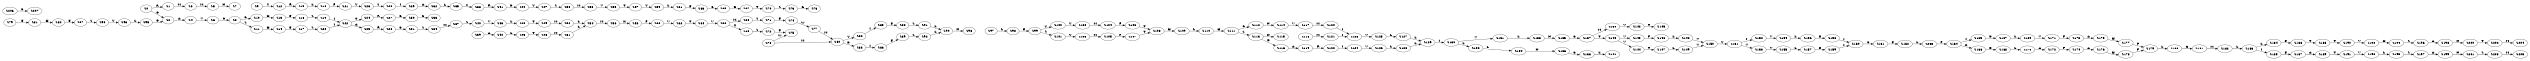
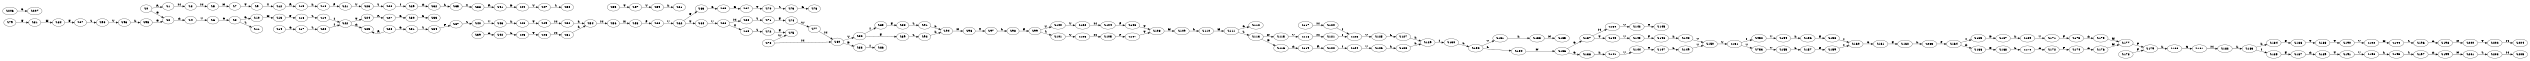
edge "S7" -> "S9": added, label "T"
node "S53": removed
edge "S61" -> "S63": now "S62" -> "S63"
edge "S34" -> "S37": label "M" -> "P"
node "S114": removed
edge "S14" -> "S17": label "F" -> "G"
edge "S11" -> "S14": removed, label "H"
edge "S25" -> "S28": reversed
edge "S96" -> "S97": added, label "T"
edge "S115" -> "S118": added, label "V"
edge "S135" -> "S137": now "S136" -> "S137"
node "S152": label "S152" -> "S452"
edge "S130" -> "S131": now "S132" -> "S131"
edge "S86" -> "S89": now "S82" -> "S89"
edge "S140" -> "S144": now "S141" -> "S144"
node "S153": label "S153" -> "S753"
edge "S176" -> "S178": now "S176" -> "S177"
